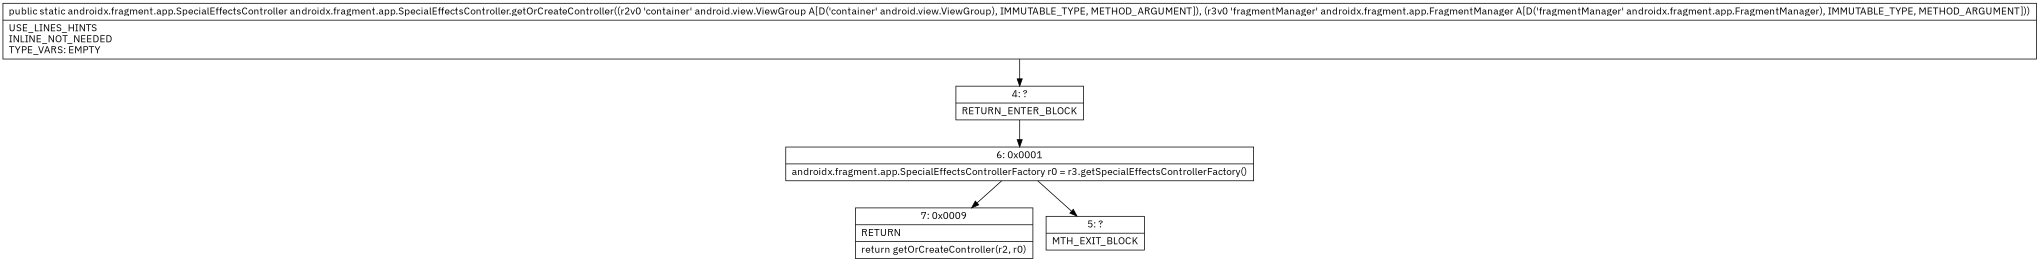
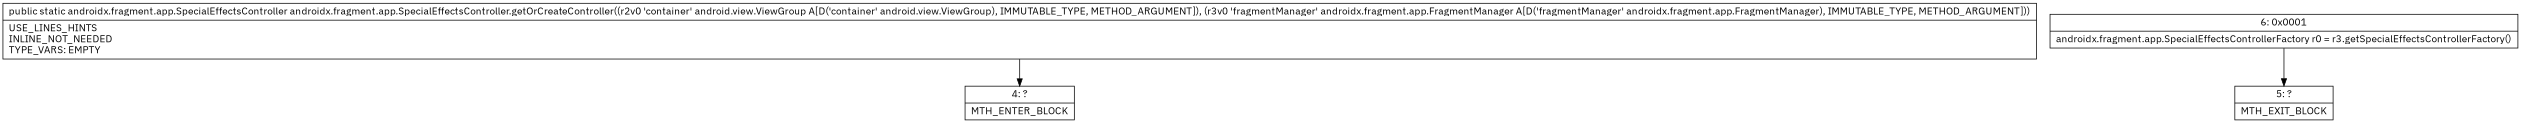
node "4: ?": text "RETURN_ENTER_BLOCK" -> "MTH_ENTER_BLOCK"
edge "4: ?" -> "6: 0x0001": removed
node "7: 0x0009": removed
